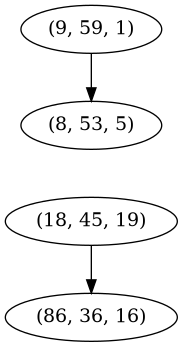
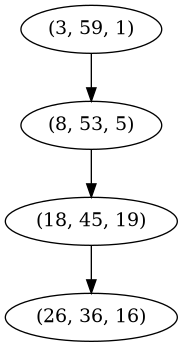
node "(9, 59, 1)": label "(9, 59, 1)" -> "(3, 59, 1)"
edge "(8, 53, 5)" -> "(18, 45, 19)": added
node "(86, 36, 16)": label "(86, 36, 16)" -> "(26, 36, 16)"
